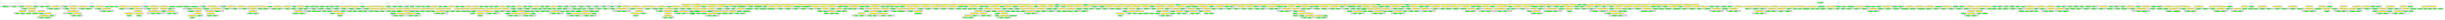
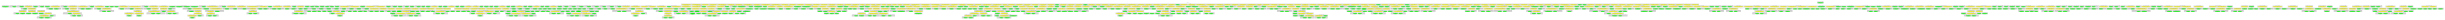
node "NT_ID_32531< n >": added
